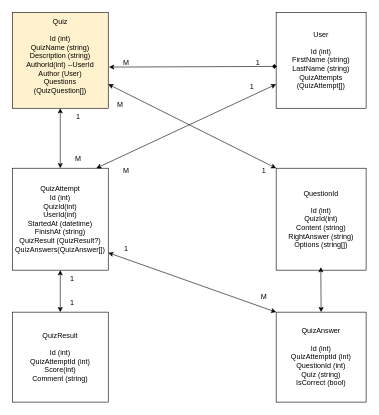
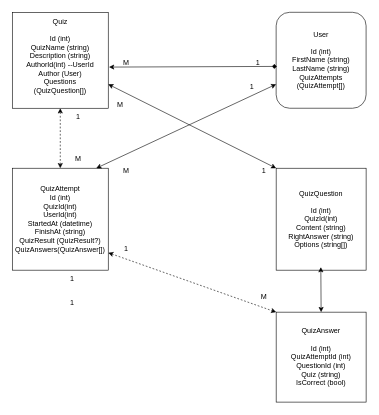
node "Quiz Id (int) QuizName (string) Description (string) AuthorId(int) --UserId Author (User) Questions (QuizQuestion[])": fillcolor #fff2cc -> #ffffff
node "User Id (int) FirstName (string) LastName (string) QuizAttempts (QuizAttempt[])": shape rectangle -> rounded rectangle
edge "Quiz Id (int) QuizName (string) Description (string) AuthorId(int) --UserId Author (User) Questions (QuizQuestion[])" -- "QuizAttempt Id (int) QuizId(int) UserId(int) StartedAt (datetime) FinishAt (string) QuizResult (QuizResult?) QuizAnswers(QuizAnswer[])": style solid -> dashed
node "QuestionId Id (int) QuizId(int) Content (string) RightAnswer (string) Options (string[])": label "QuestionId Id (int) QuizId(int) Content (string) RightAnswer (string) Options (string[])" -> "QuizQuestion Id (int) QuizId(int) Content (string) RightAnswer (string) Options (string[])"
edge "QuizAttempt Id (int) QuizId(int) UserId(int) StartedAt (datetime) FinishAt (string) QuizResult (QuizResult?) QuizAnswers(QuizAnswer[])" -- "QuizAnswer Id (int) QuizAttemptId (int) QuestionId (int) Quiz (string) IsCorrect (bool)": style solid -> dashed
edge "QuizAttempt Id (int) QuizId(int) UserId(int) StartedAt (datetime) FinishAt (string) QuizResult (QuizResult?) QuizAnswers(QuizAnswer[])" -- "QuizResult Id (int) QuizAttemptId (int) Score(int) Comment (string)": removed
node "QuizResult Id (int) QuizAttemptId (int) Score(int) Comment (string)": removed
